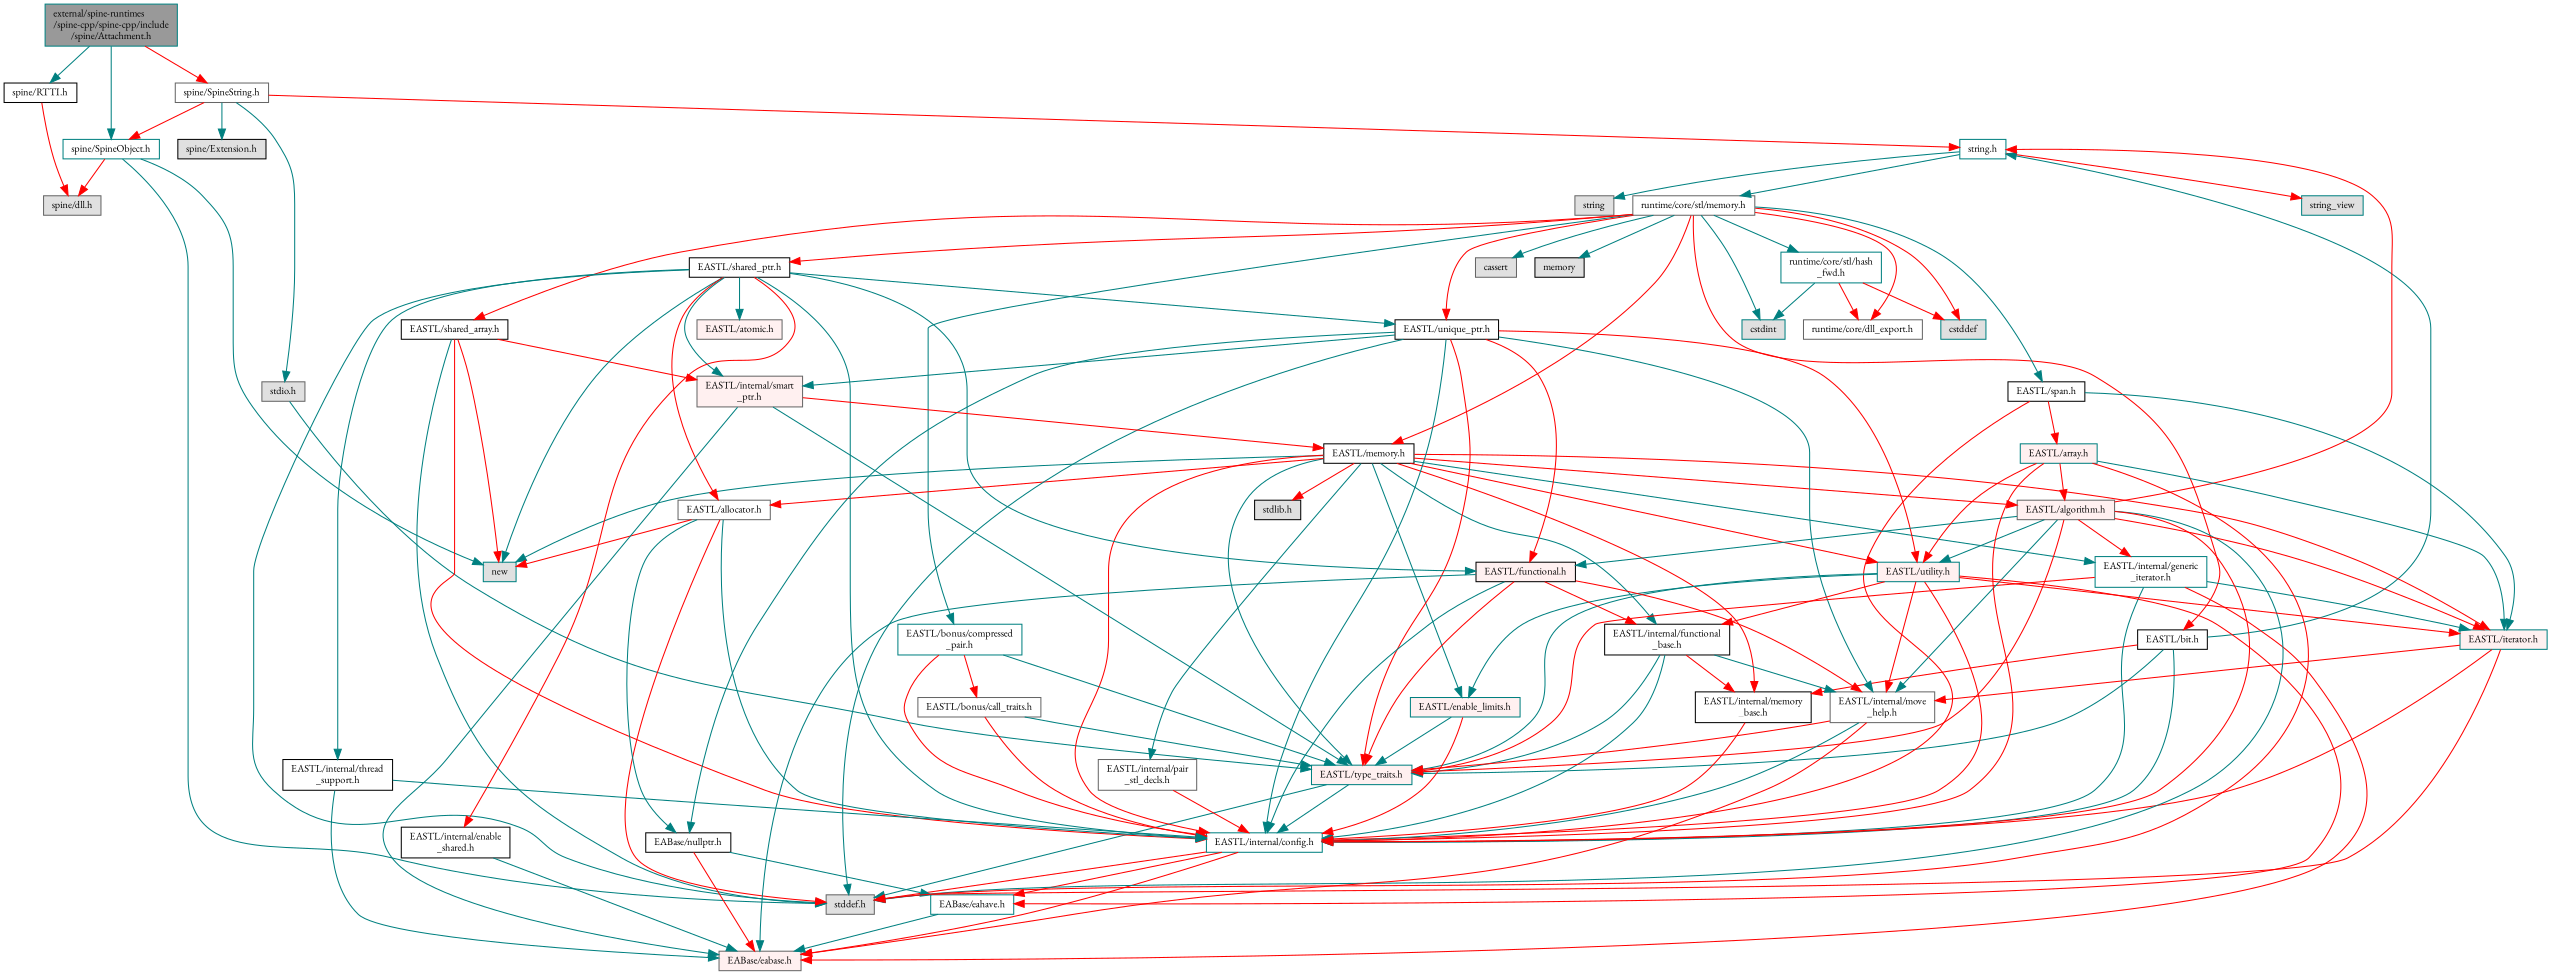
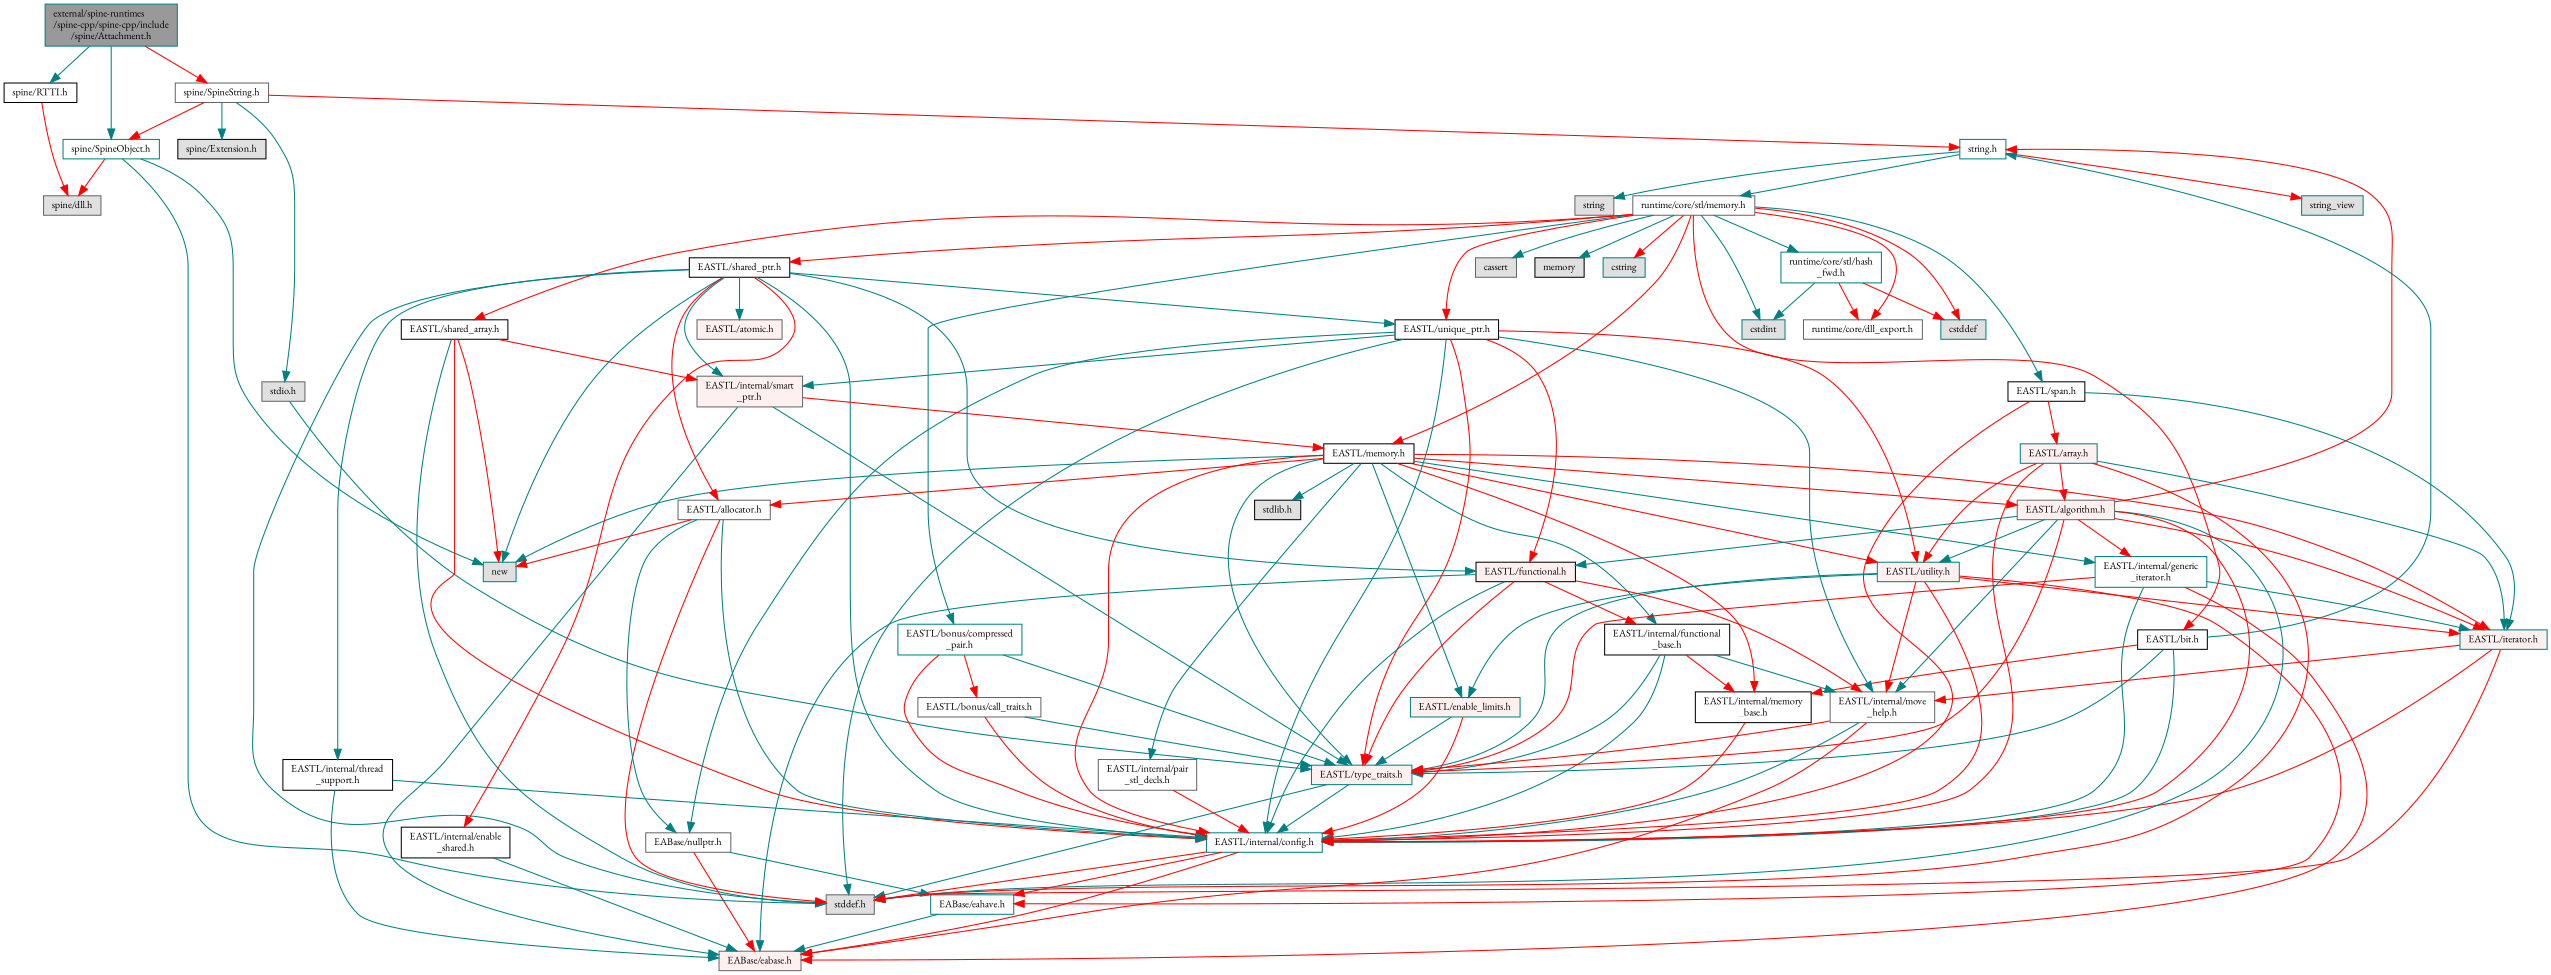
node "cstring": added
edge "EASTL/memory.h" -> "stdlib.h": color red -> teal
edge "EASTL/utility.h" -> "EASTL/internal/functional _base.h": removed
node "EABase/nullptr.h": color black -> gray40
